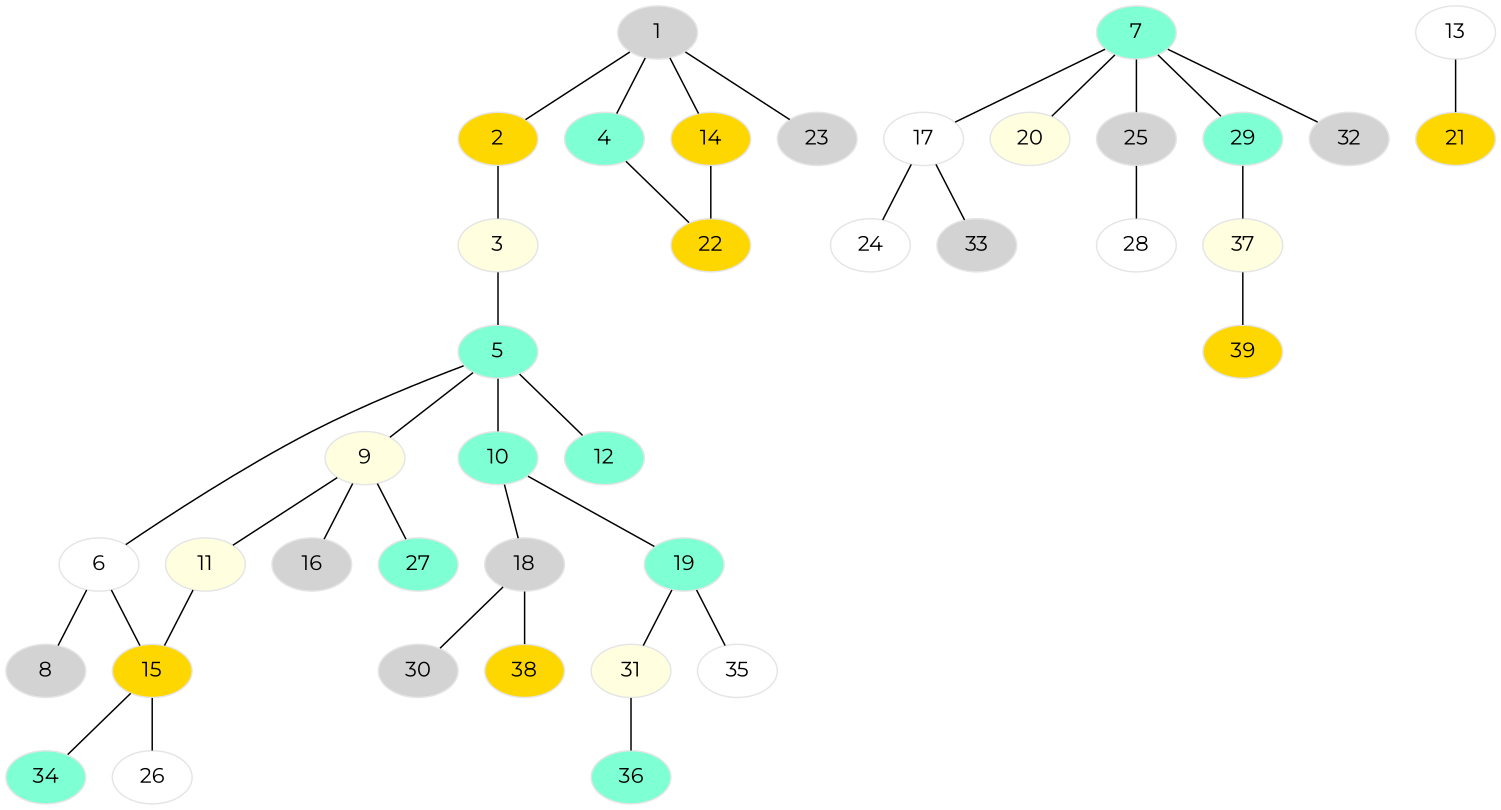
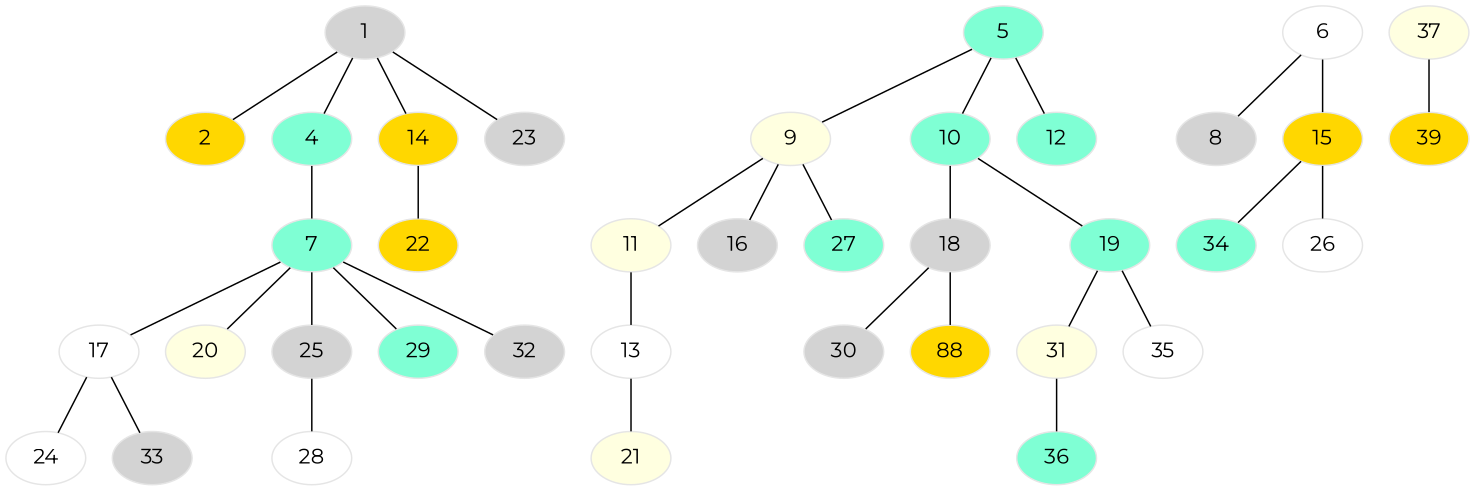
node "21": fillcolor gold -> lightyellow
edge "4" -- "22": now "4" -- "7"
edge "29" -- "37": removed
node "3": removed
edge "5" -- "6": removed
edge "11" -- "15": now "11" -- "13"
node "38": label "38" -> "88"
